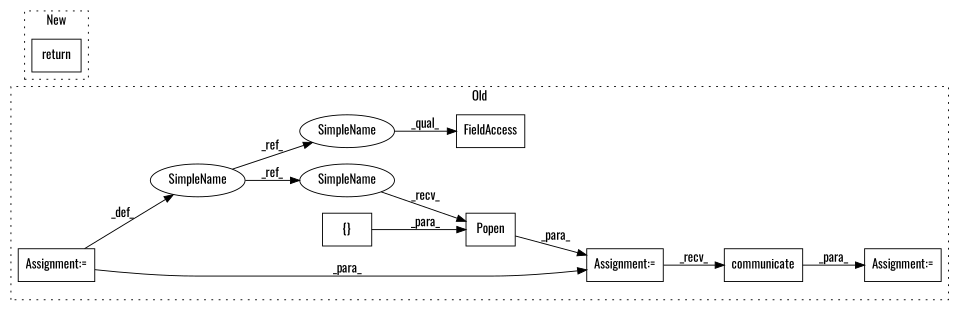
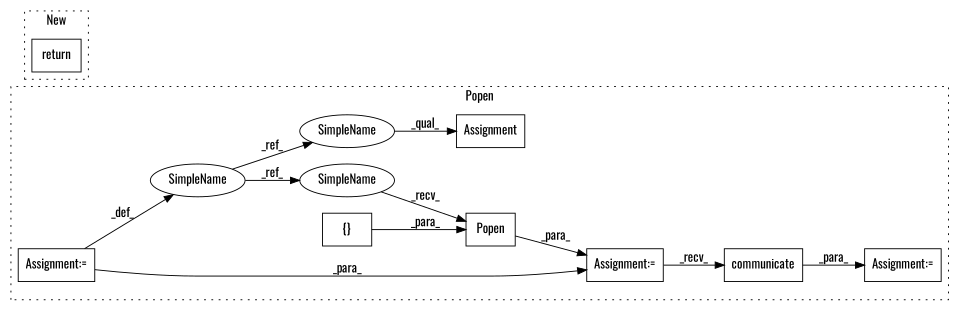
cluster "Old": label "Old" -> "Popen"
node "FieldAccess": label "FieldAccess" -> "Assignment"
